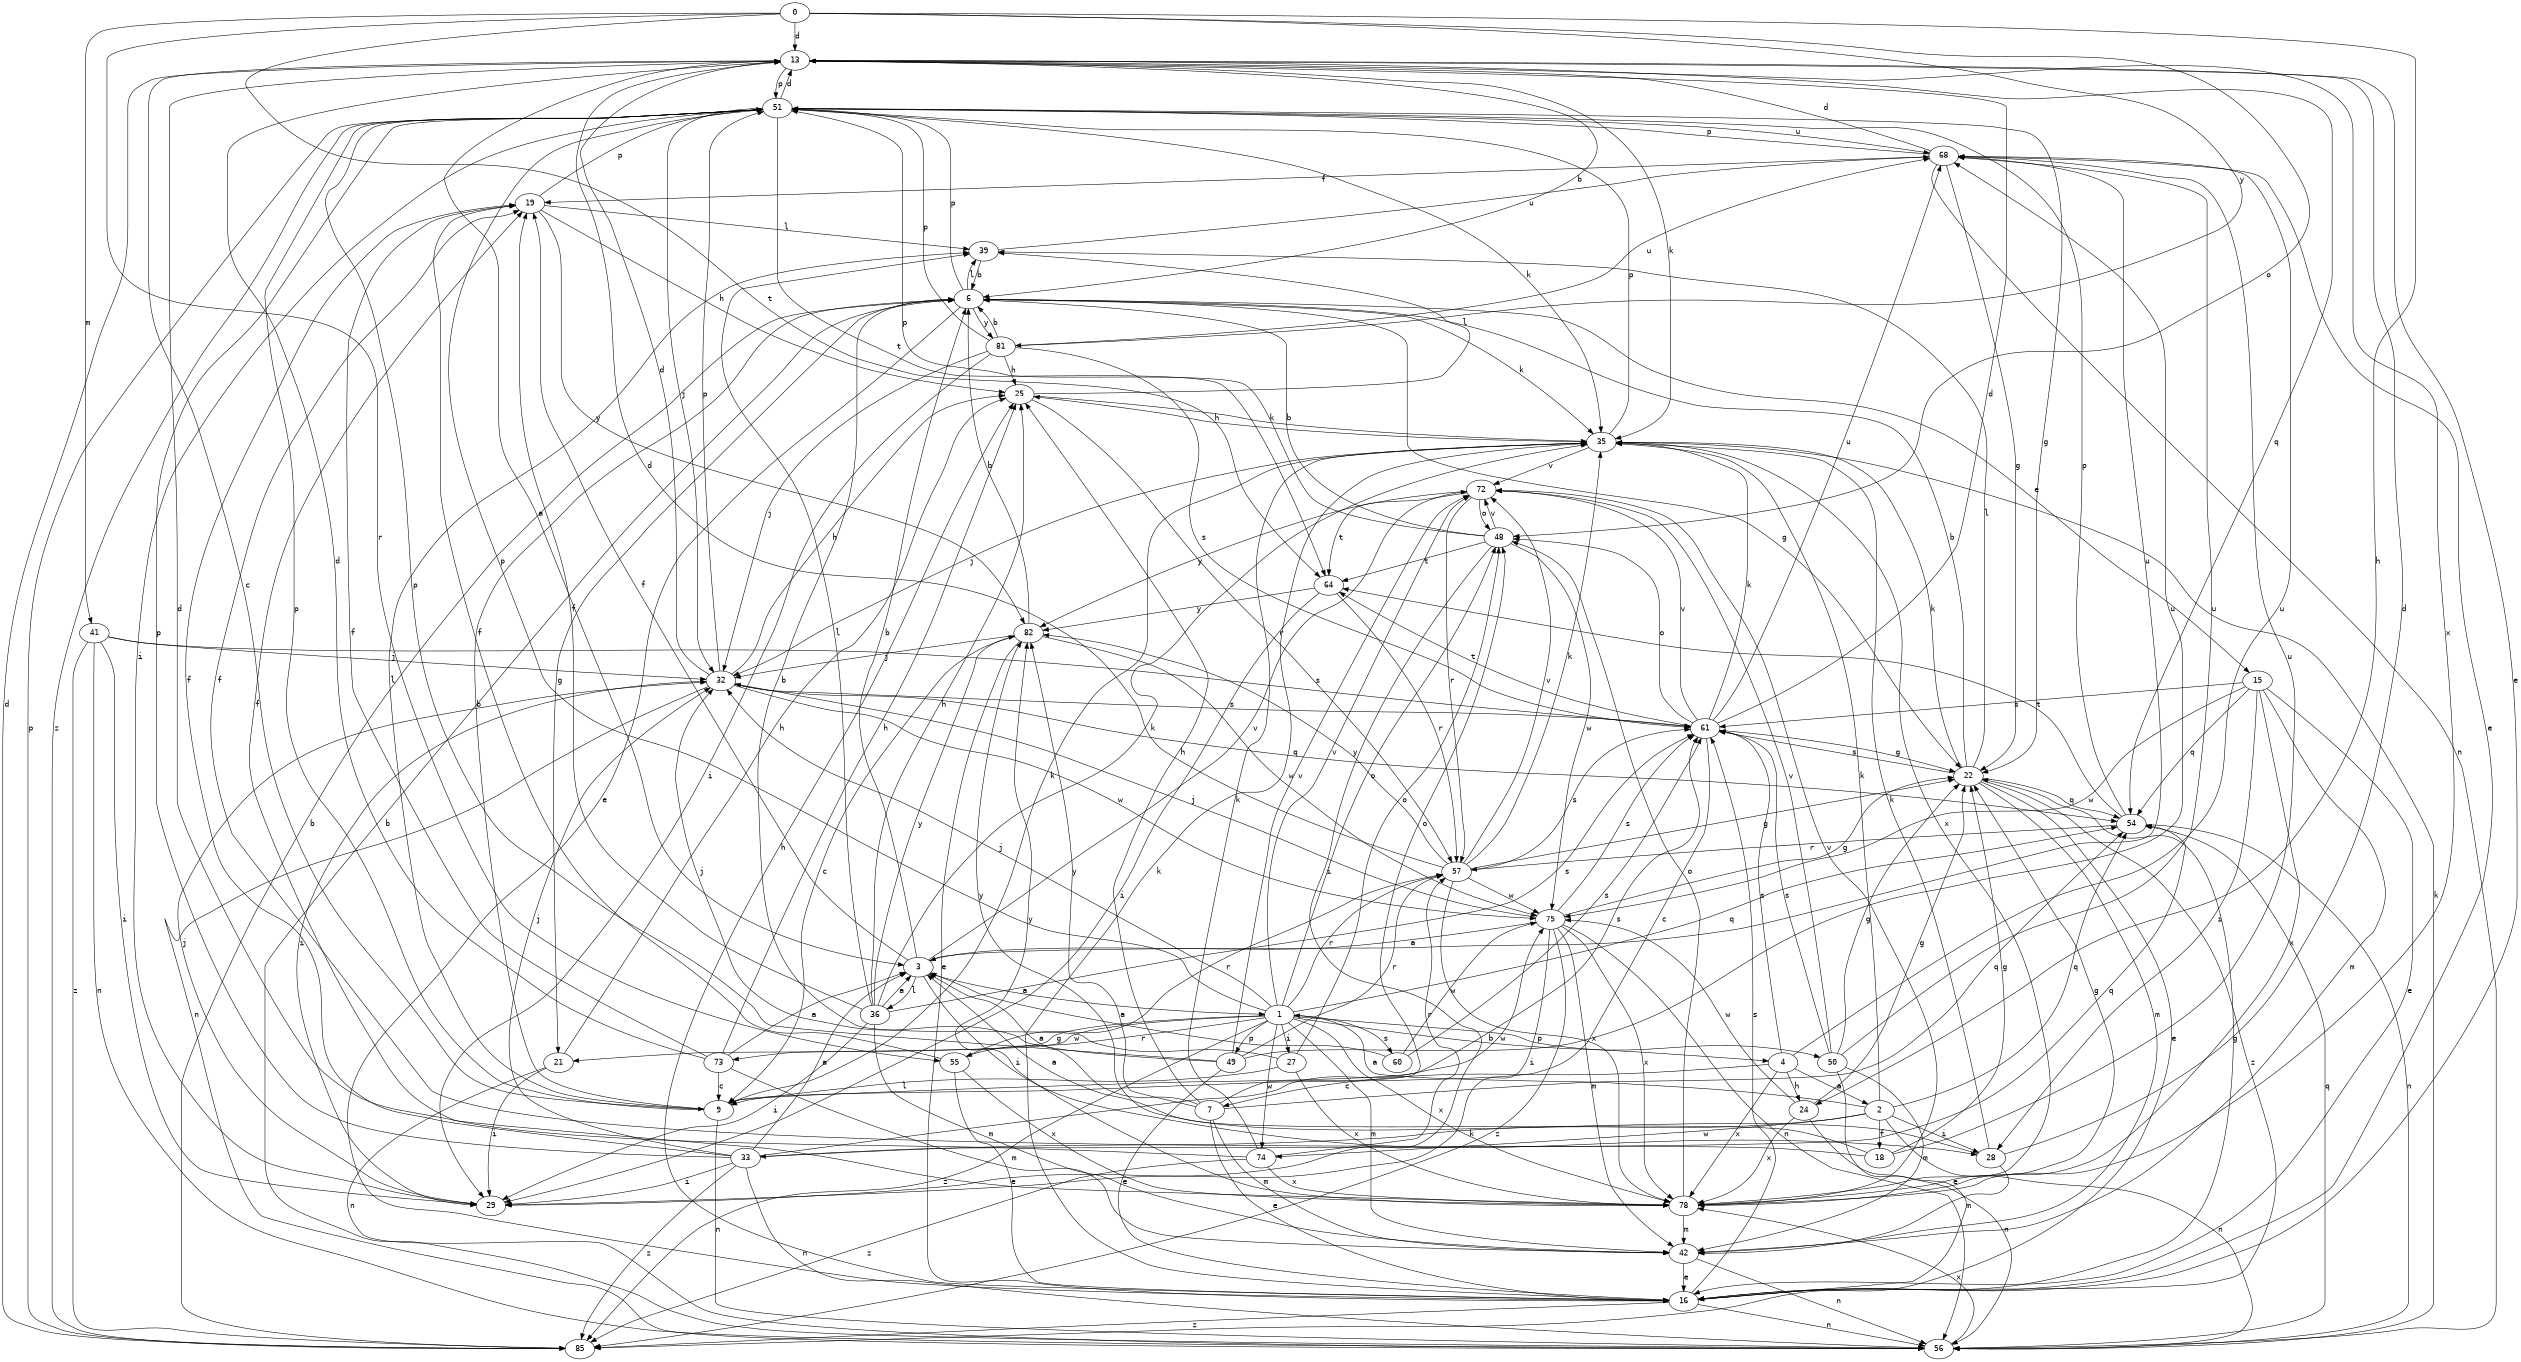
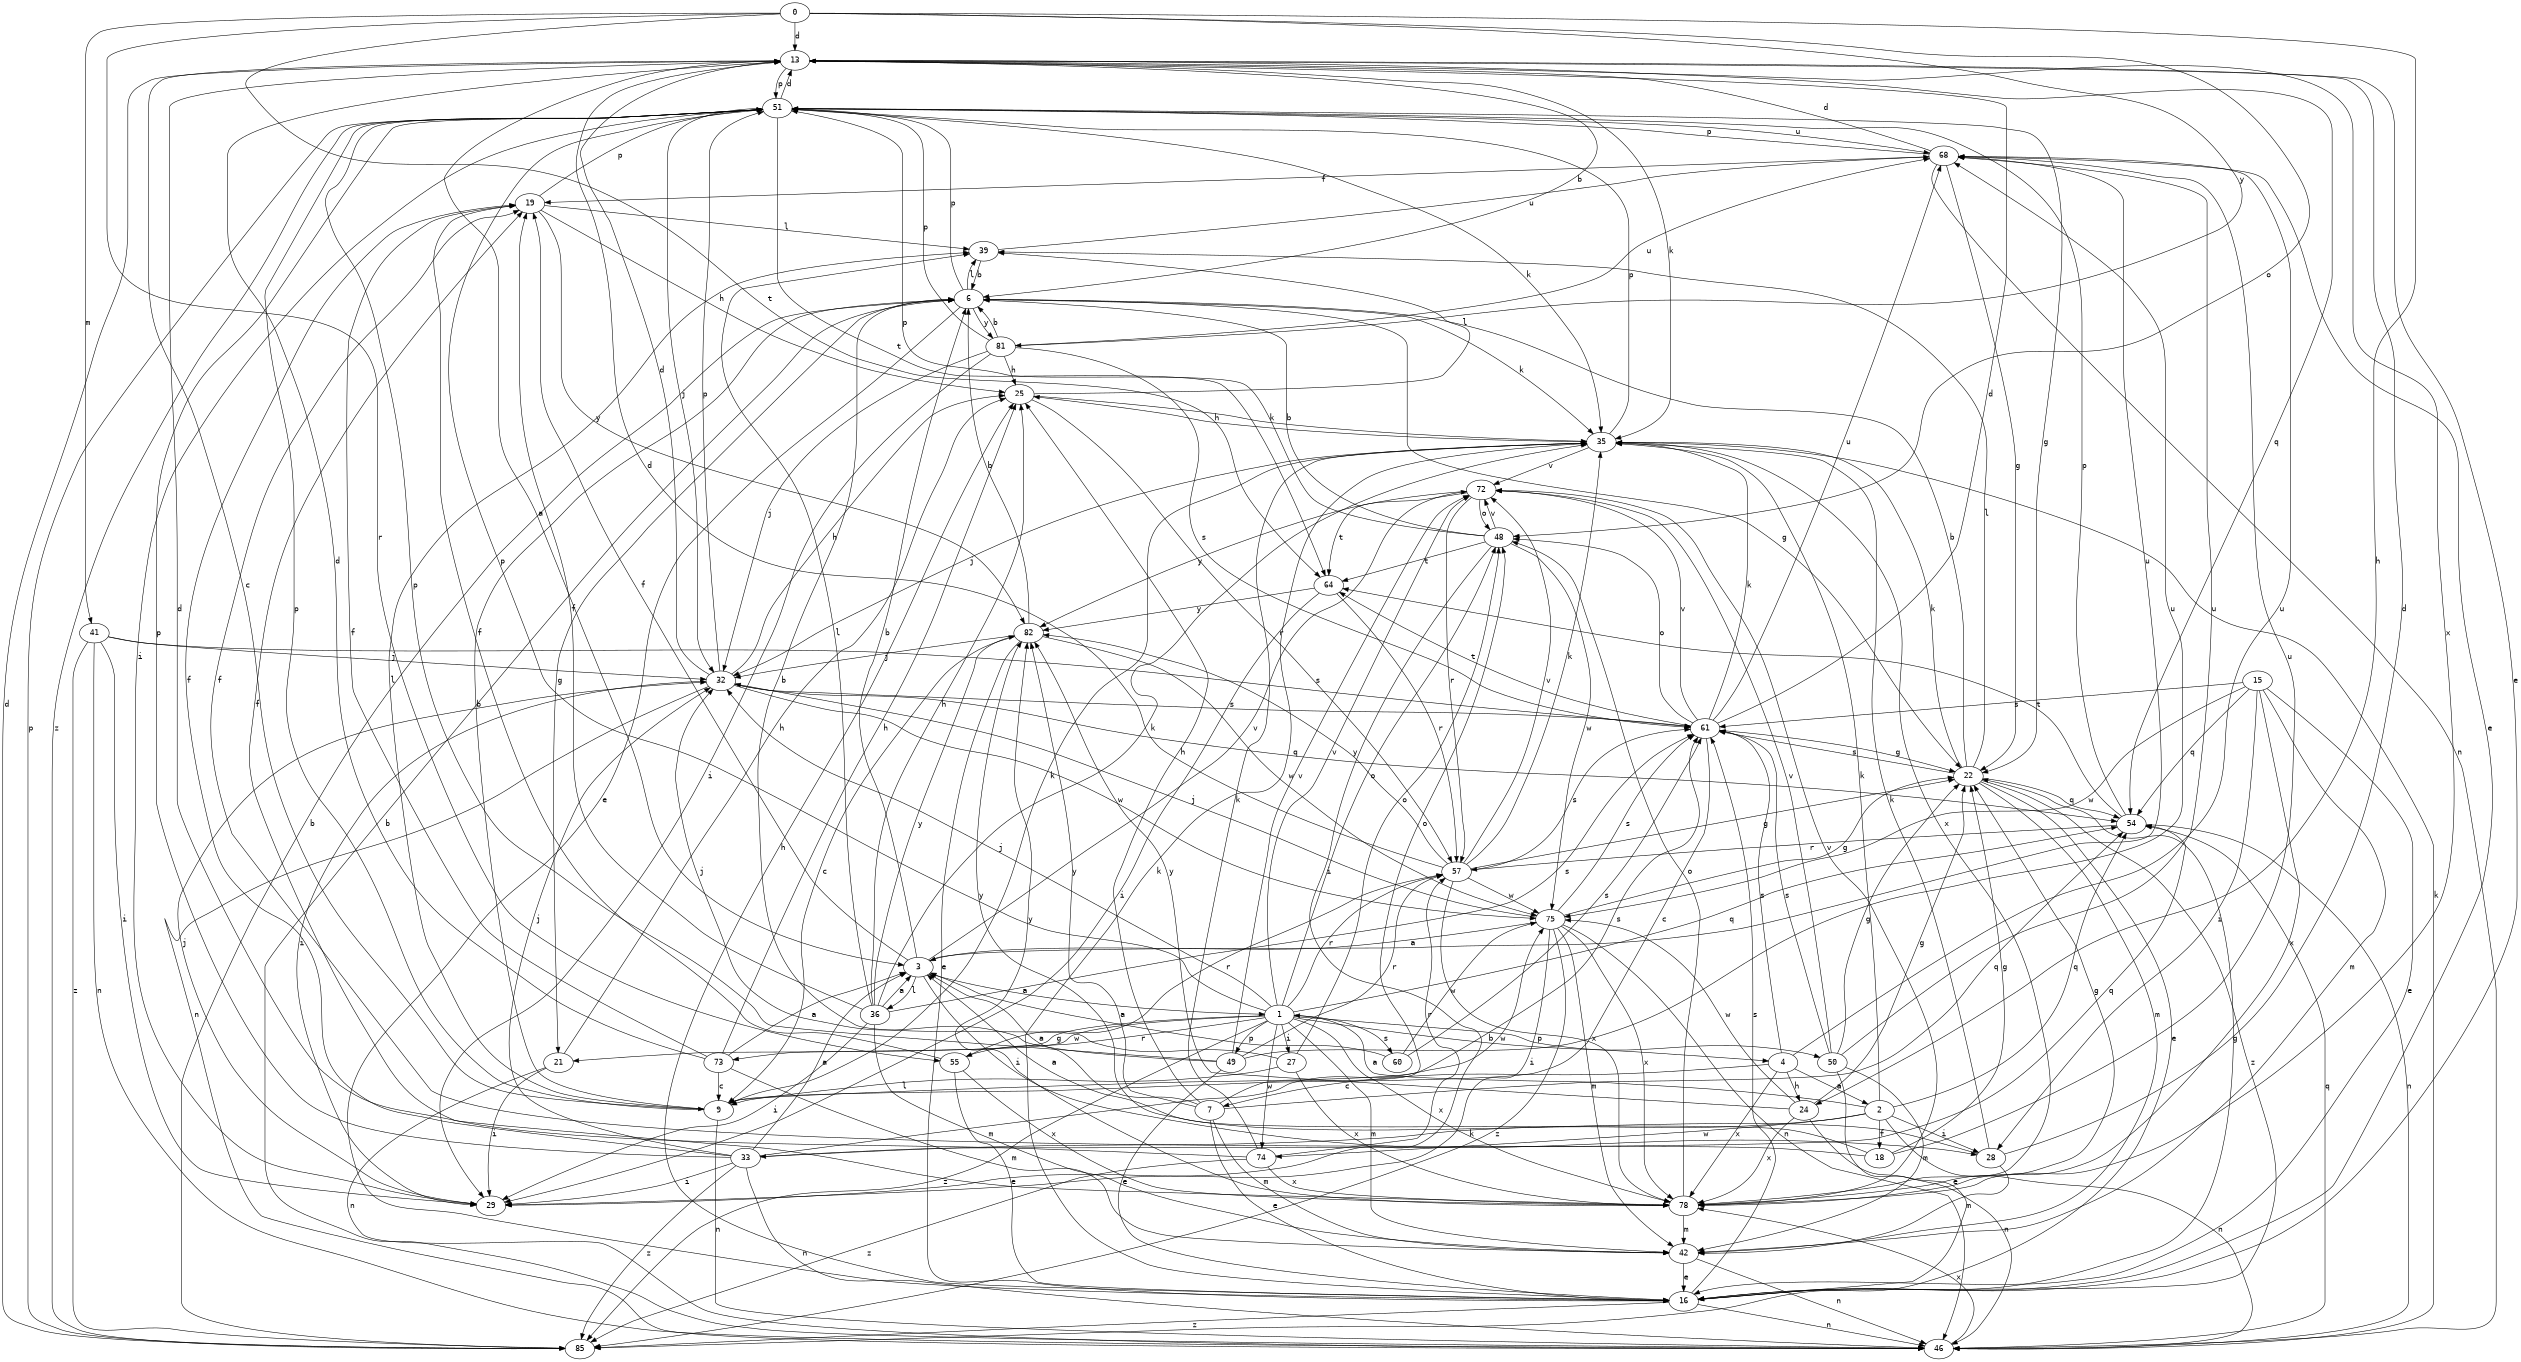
edge "6" -> "15": removed, label "e"
edge "24" -> "82": added, label "y"
node "56": label "56" -> "46"
